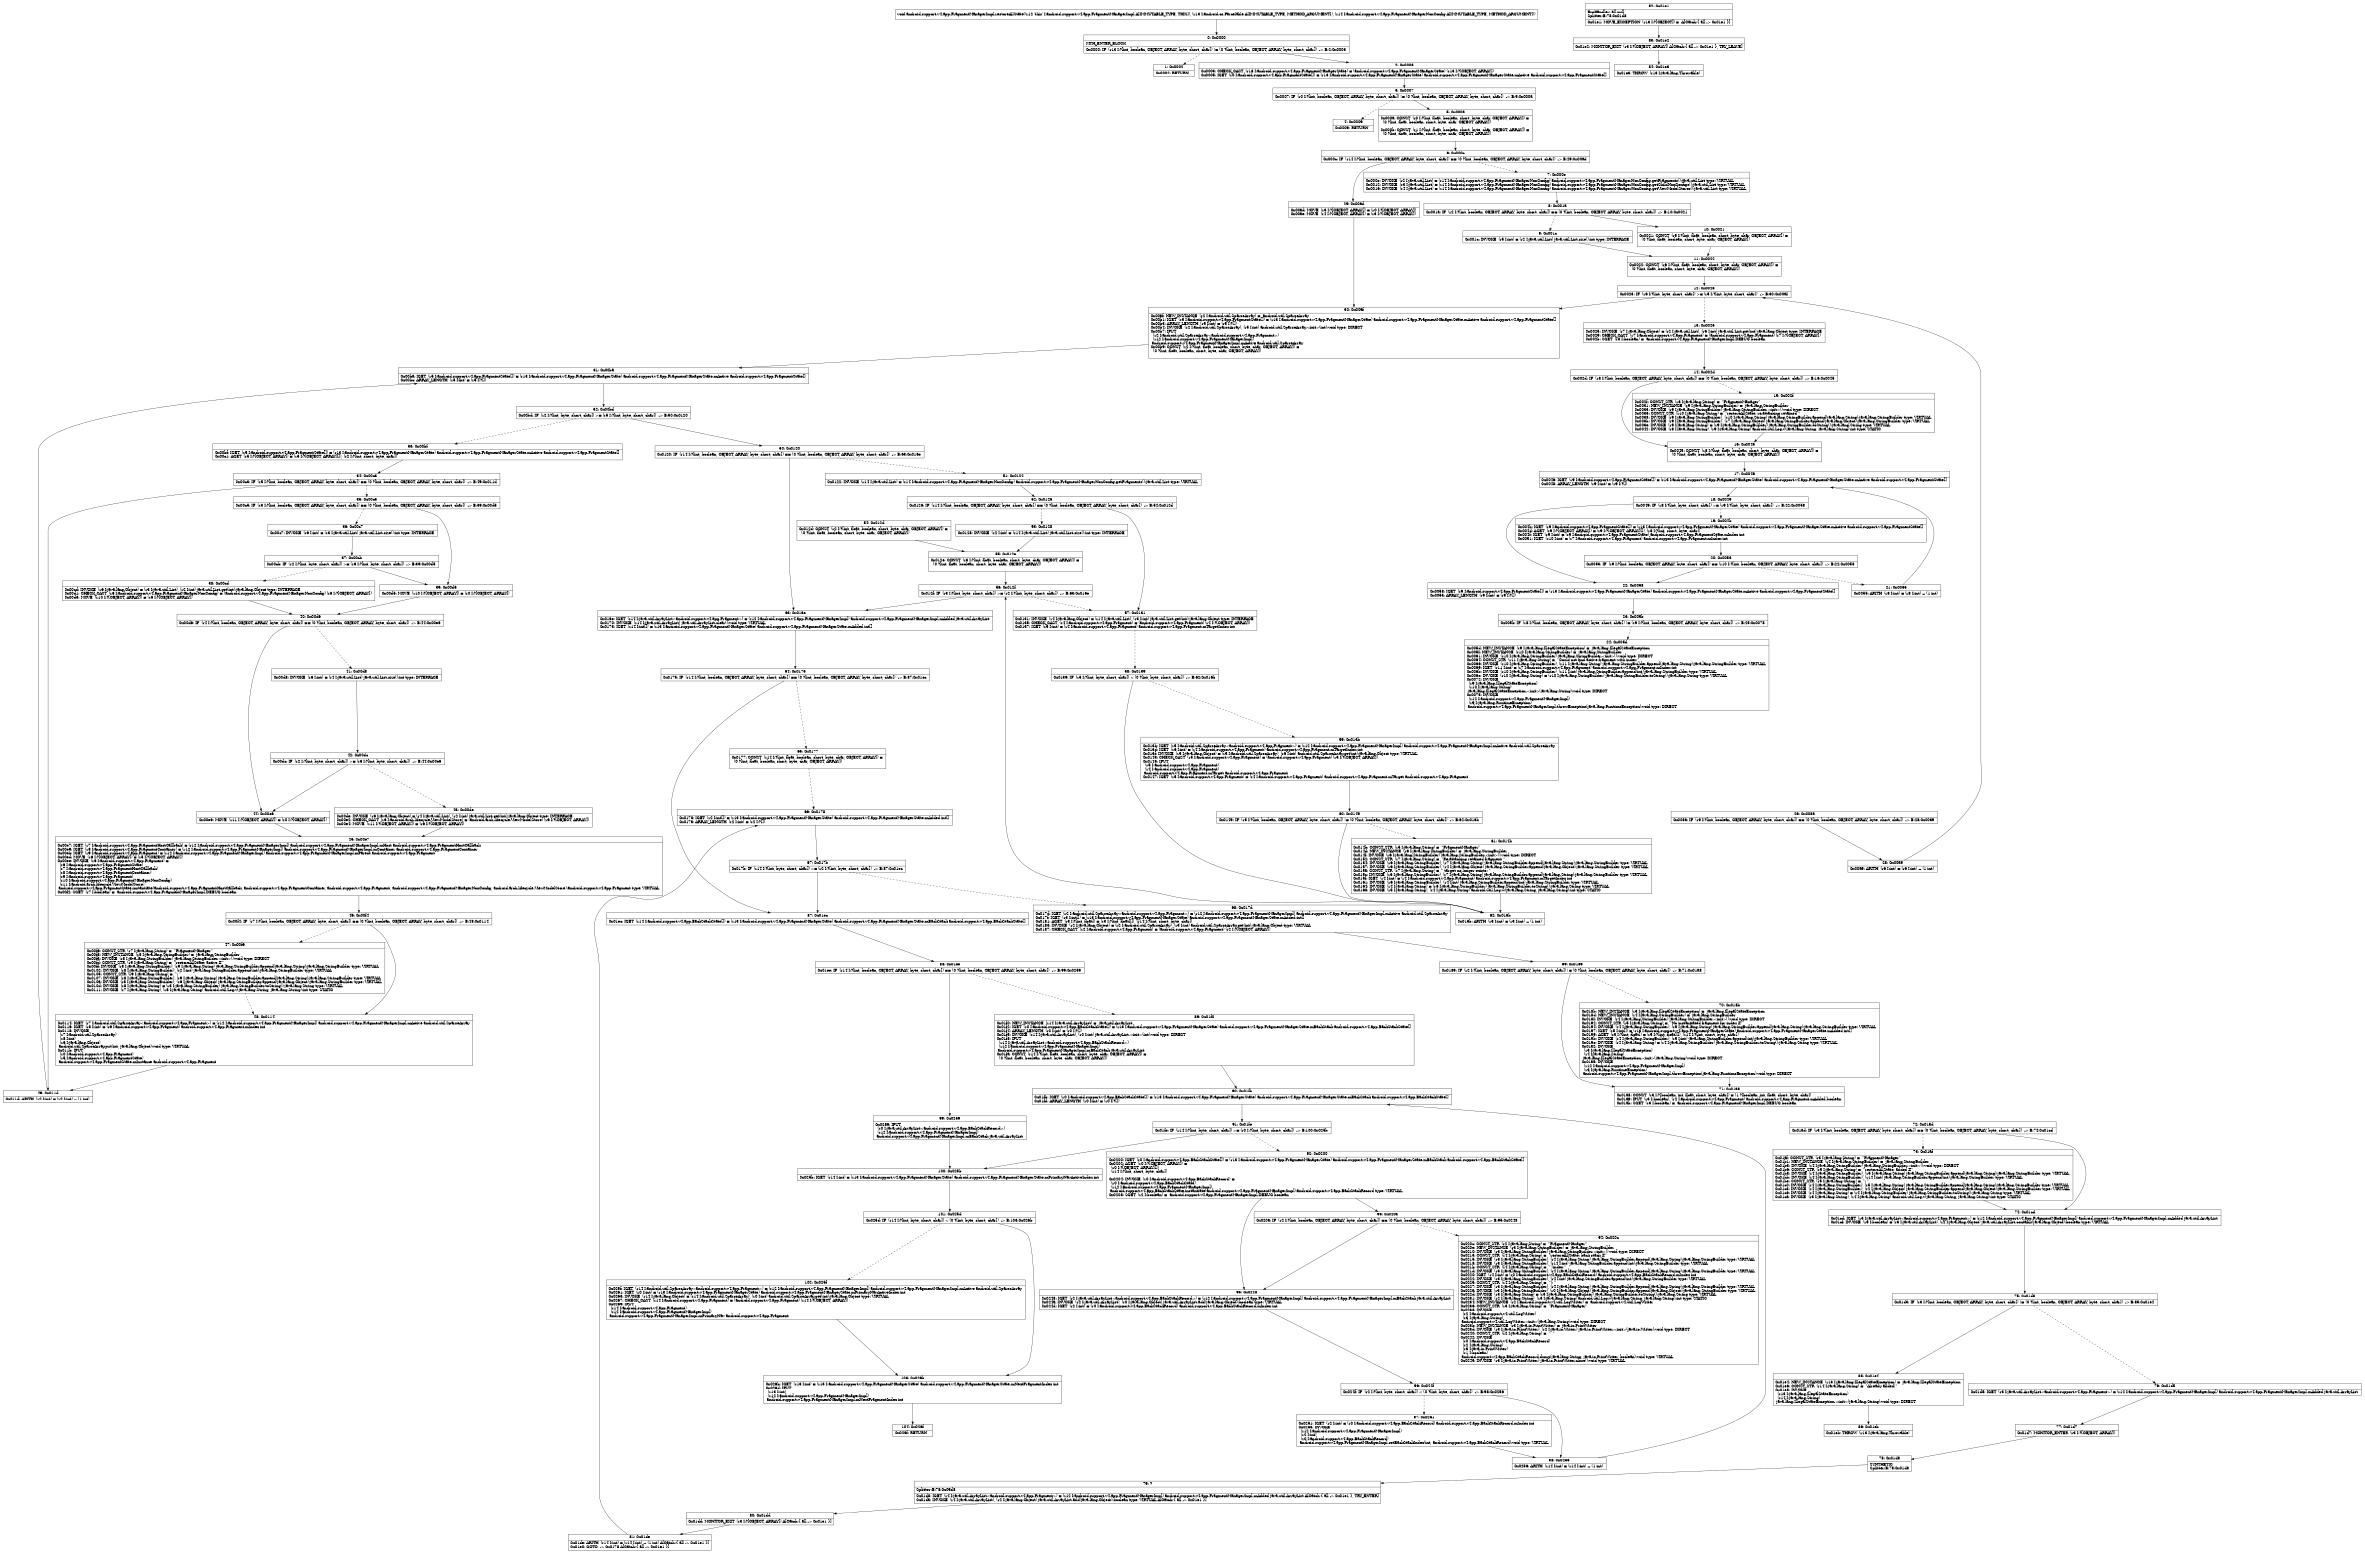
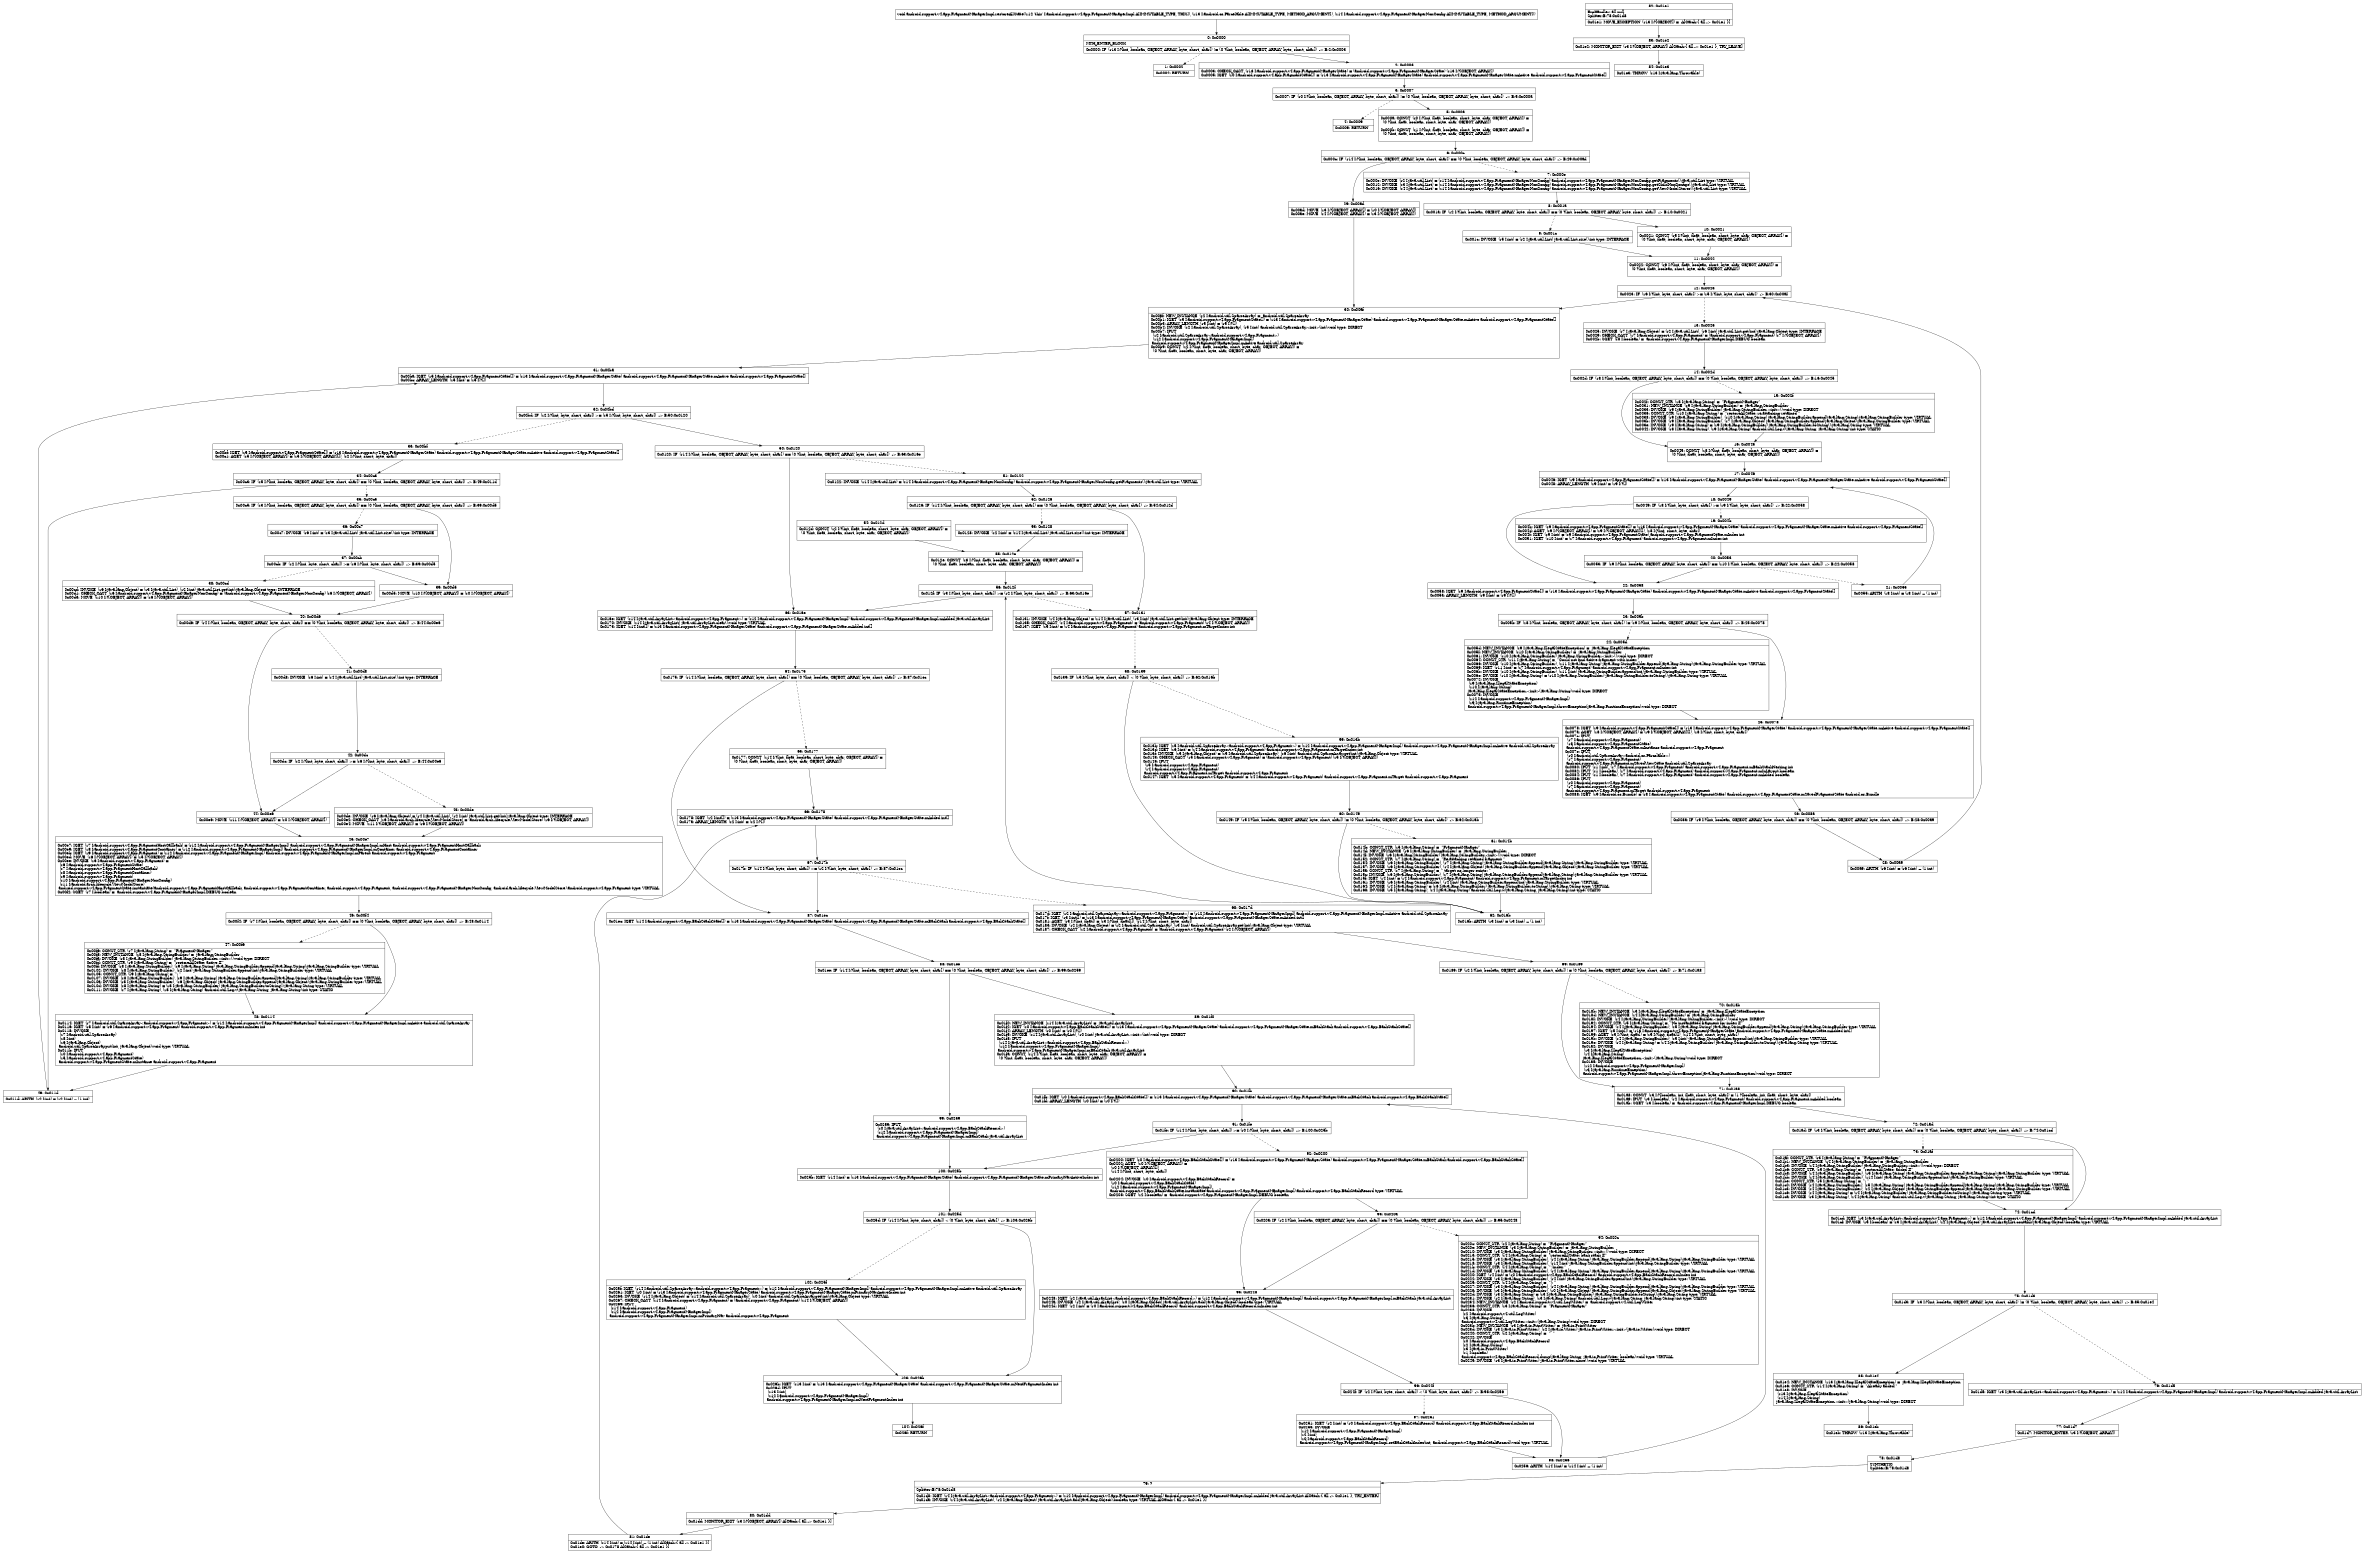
node "25: 0x0078": added
edge "65: 0x0177" -> "66: 0x0178": style dashed -> solid
edge "88: 0x01ee" -> "89: 0x01f0": style dashed -> solid
edge "47: 0x00f6" -> "48: 0x0114": style dashed -> solid
edge "71: 0x01a8" -> "72: 0x01ad": added
node "79: ?": text "Splitter:B:78:0x05d8" -> "Splitter:B:78:0x01d8"
